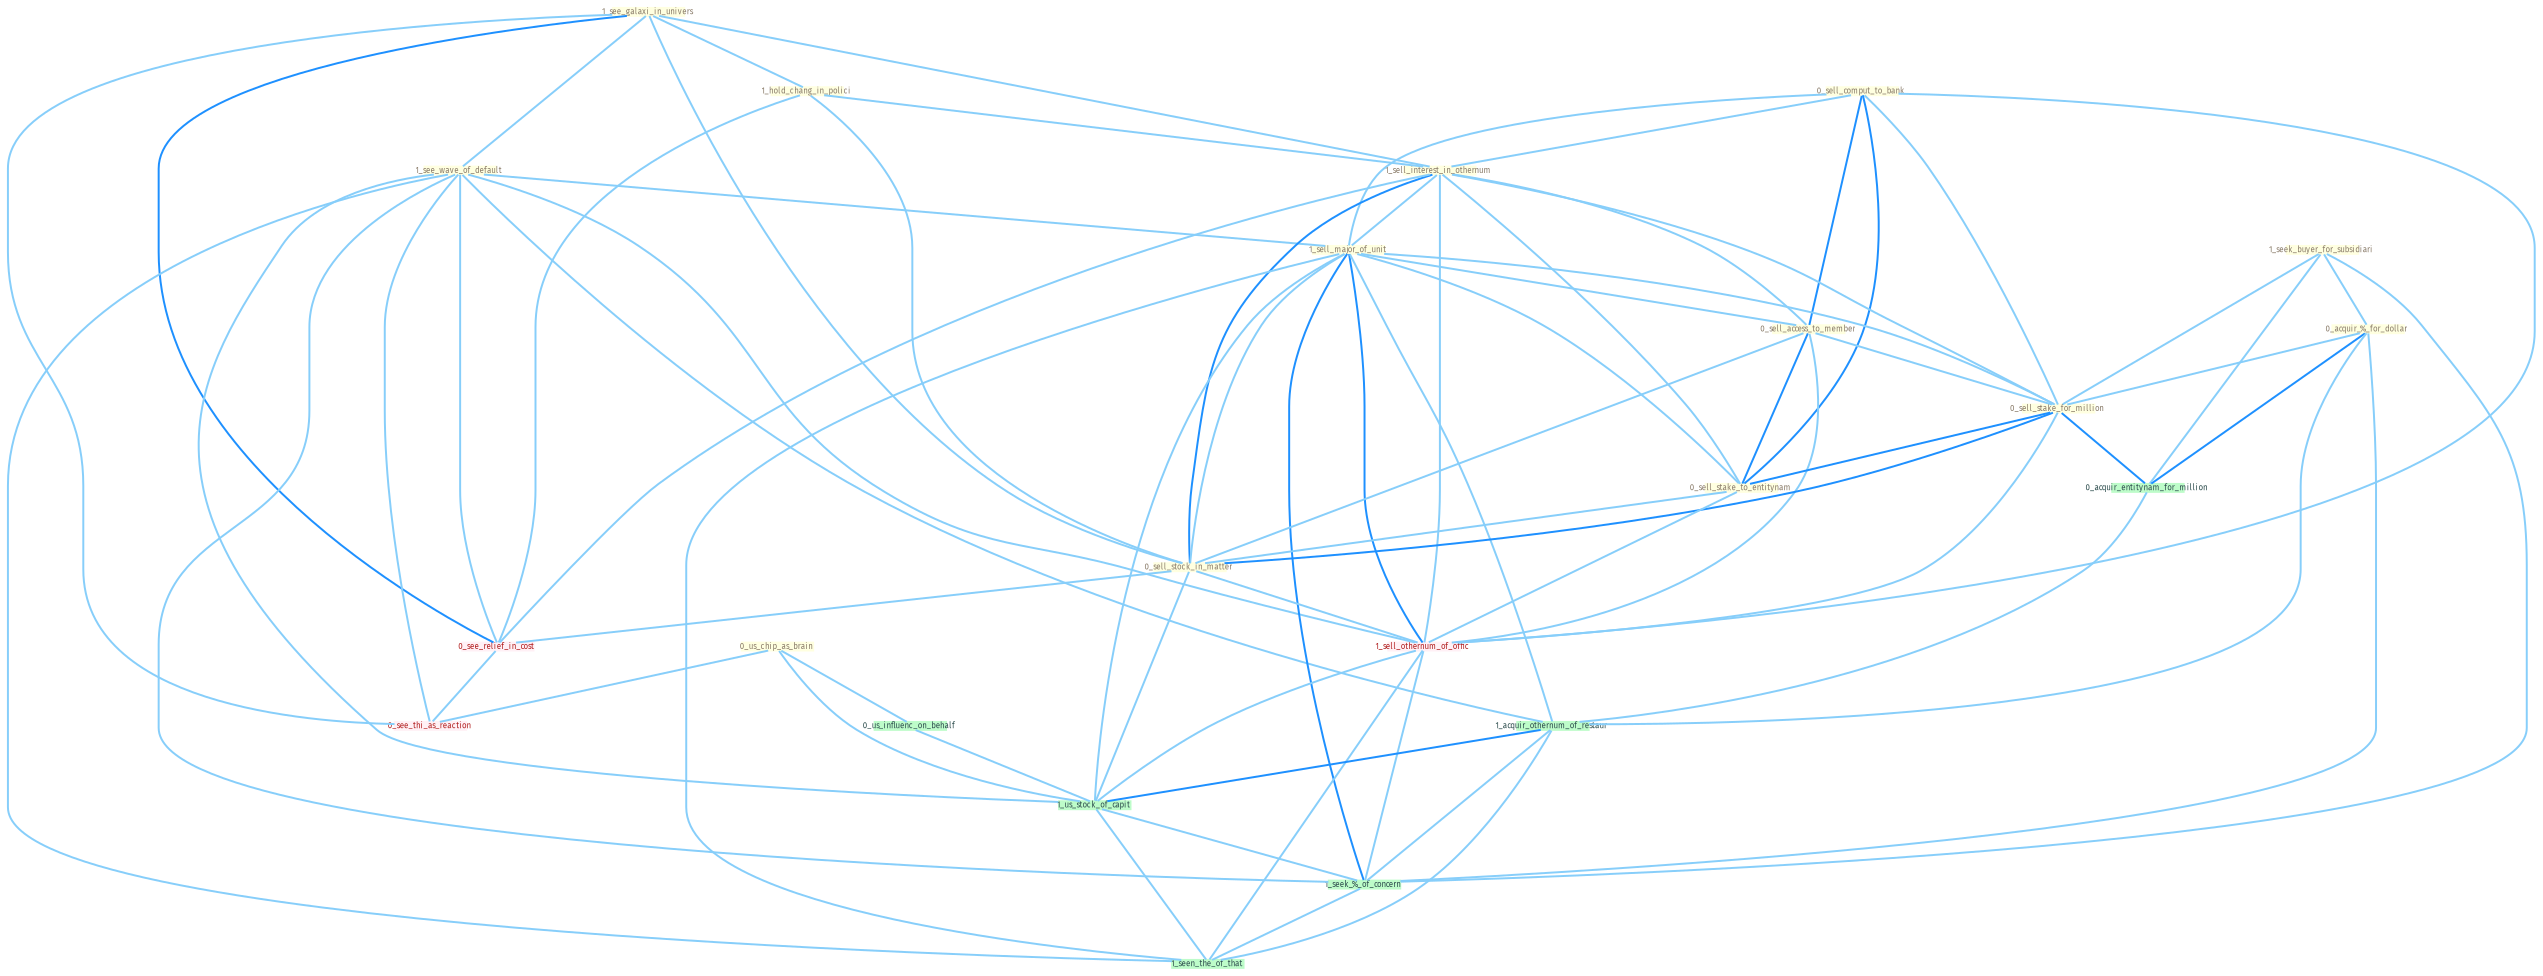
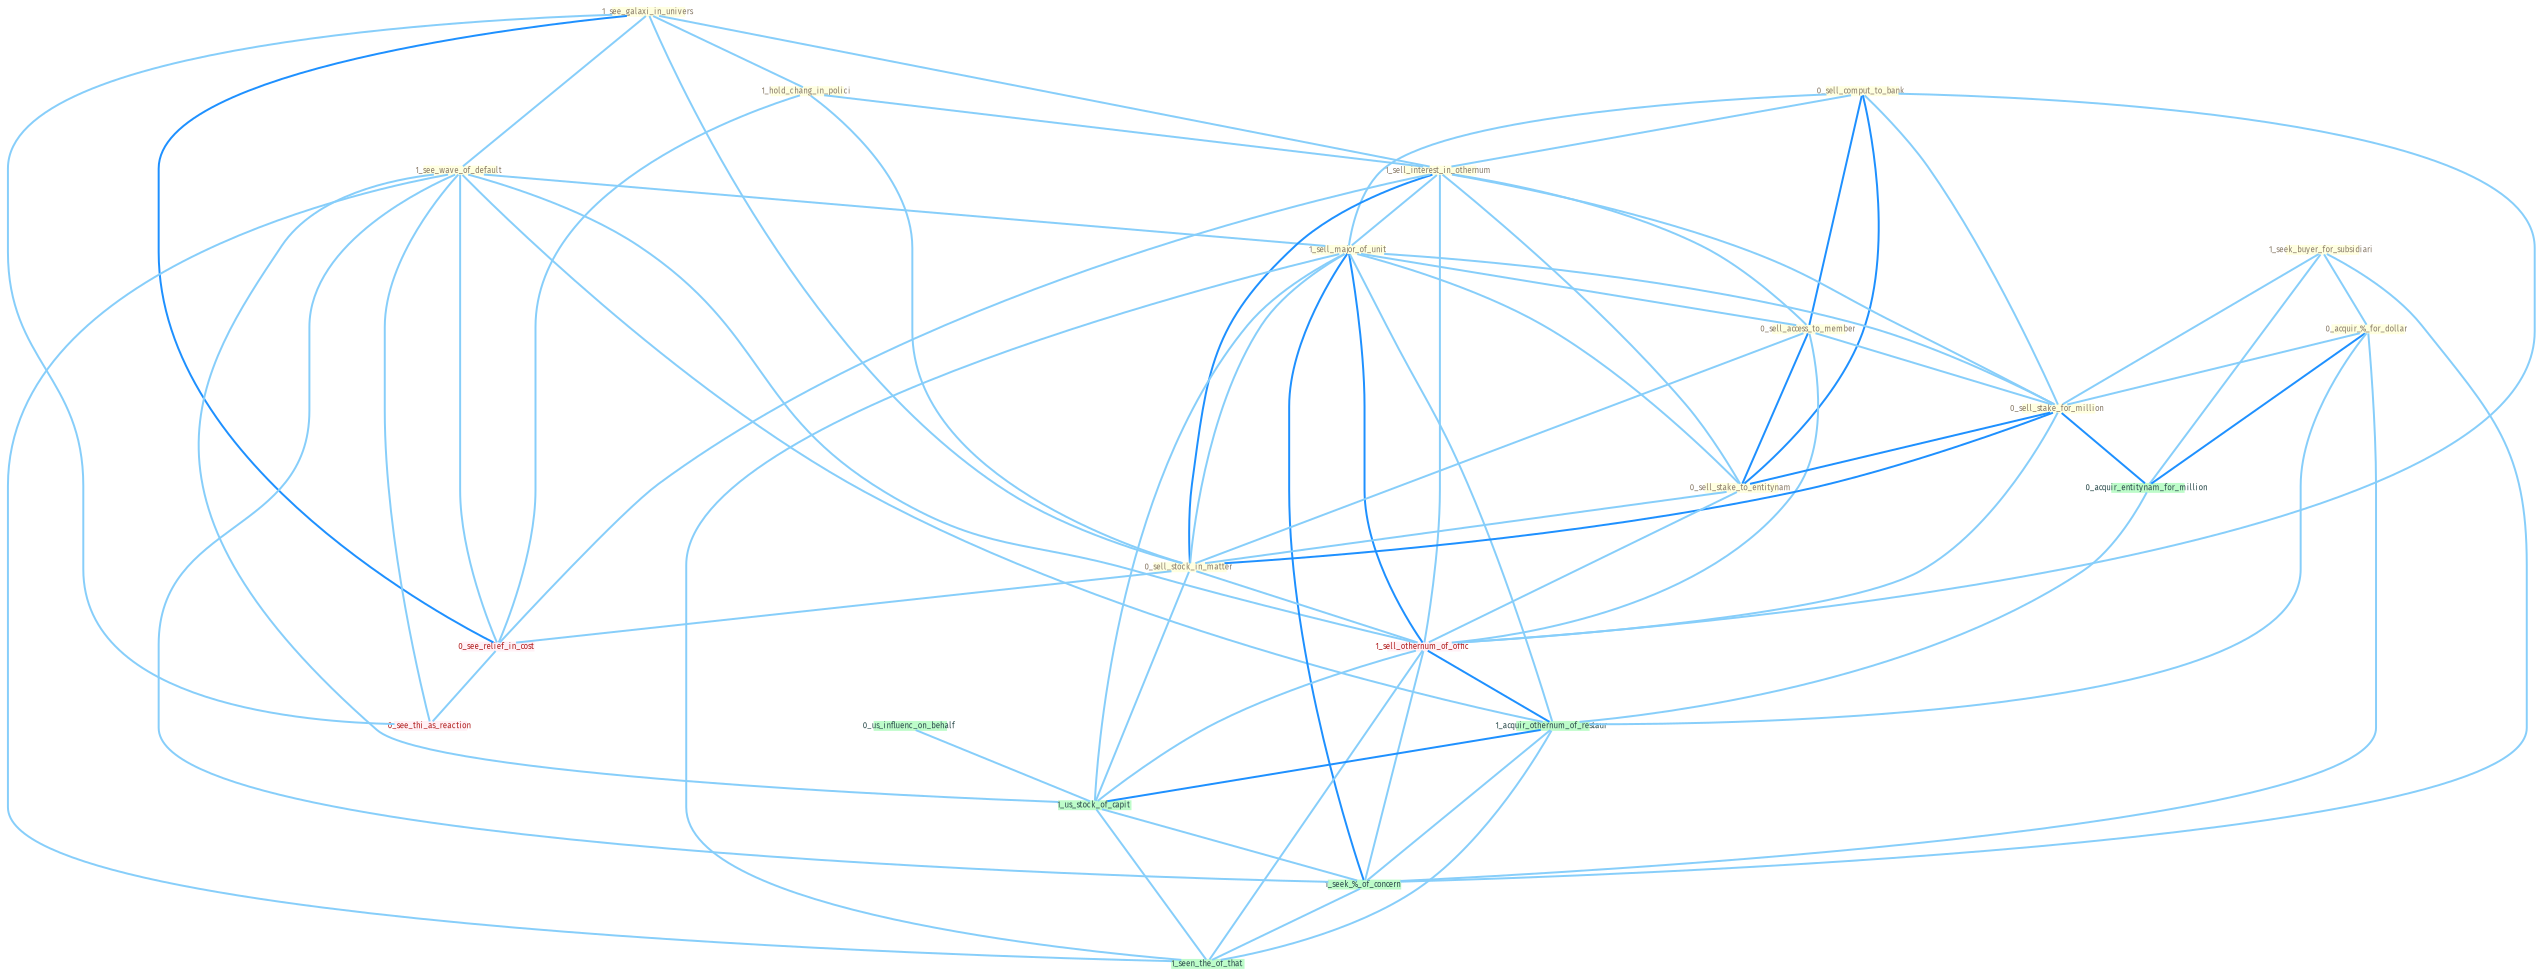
node "0_us_chip_as_brain": removed
edge "1_sell_othernum_of_offic" -- "1_acquir_othernum_of_restaur": added
